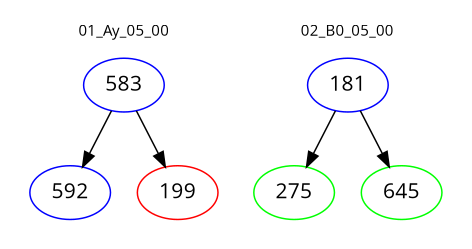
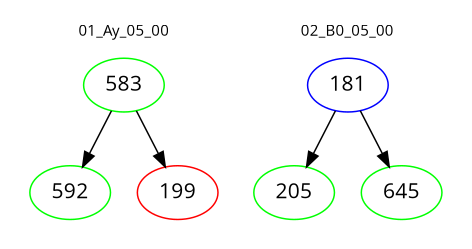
node "583": color blue -> green
node "592": color blue -> green
node "275": label "275" -> "205"
